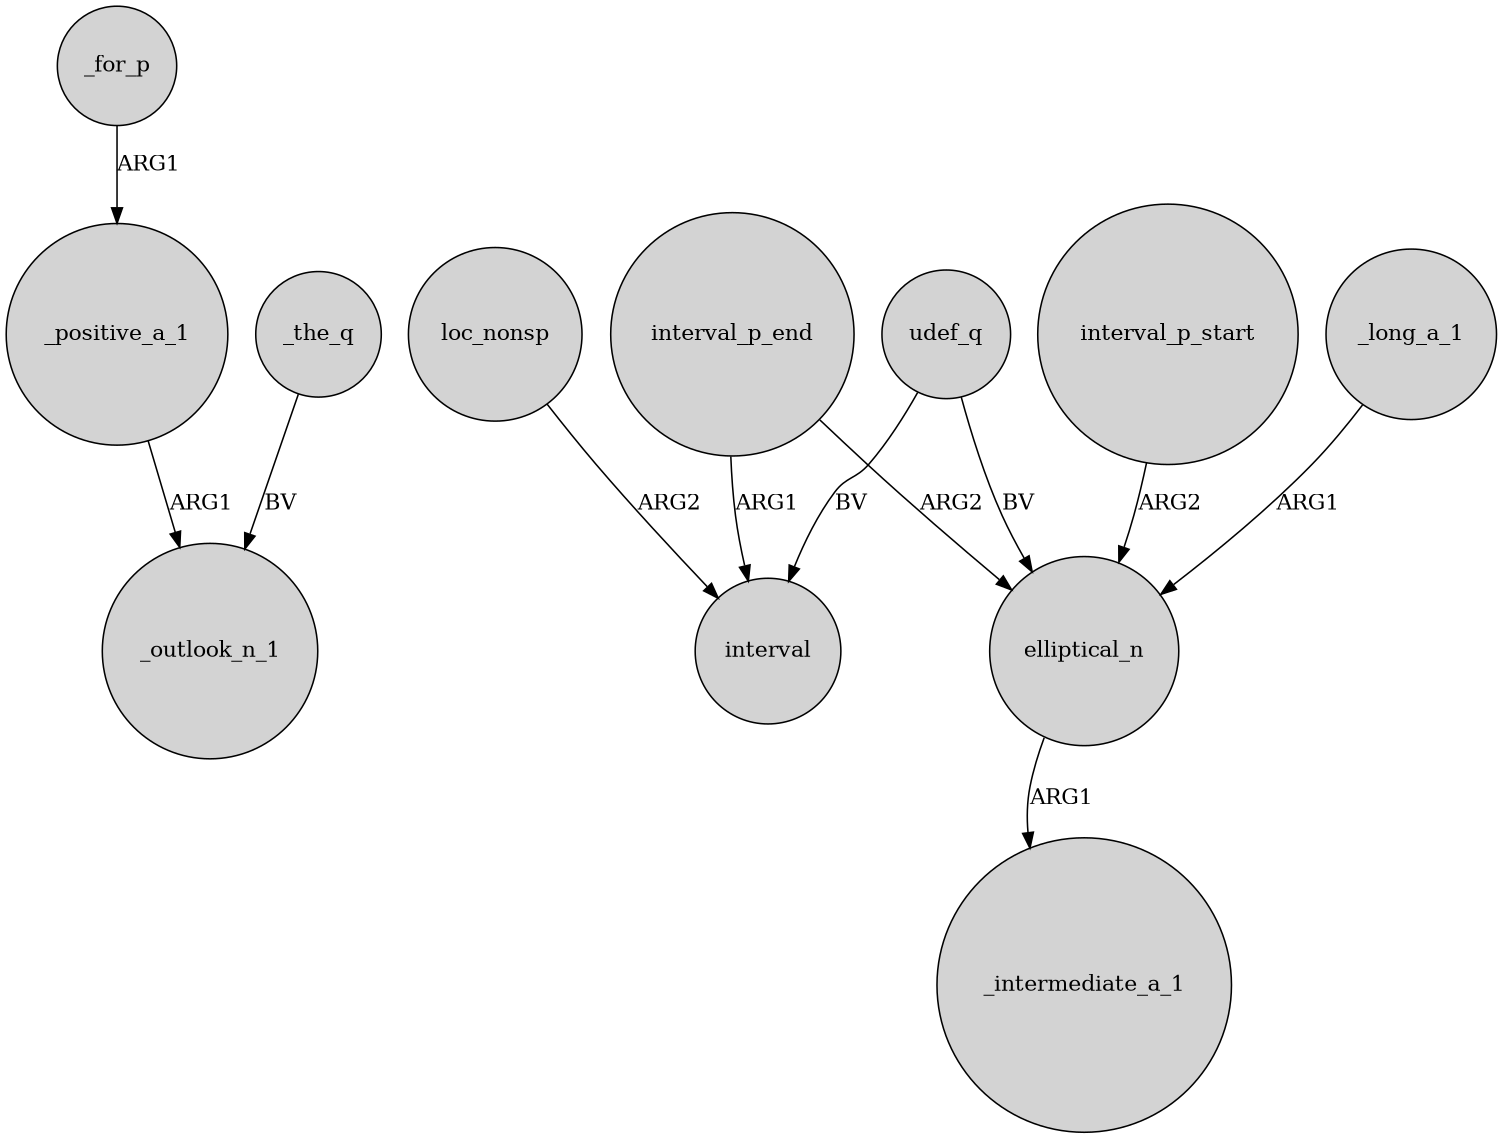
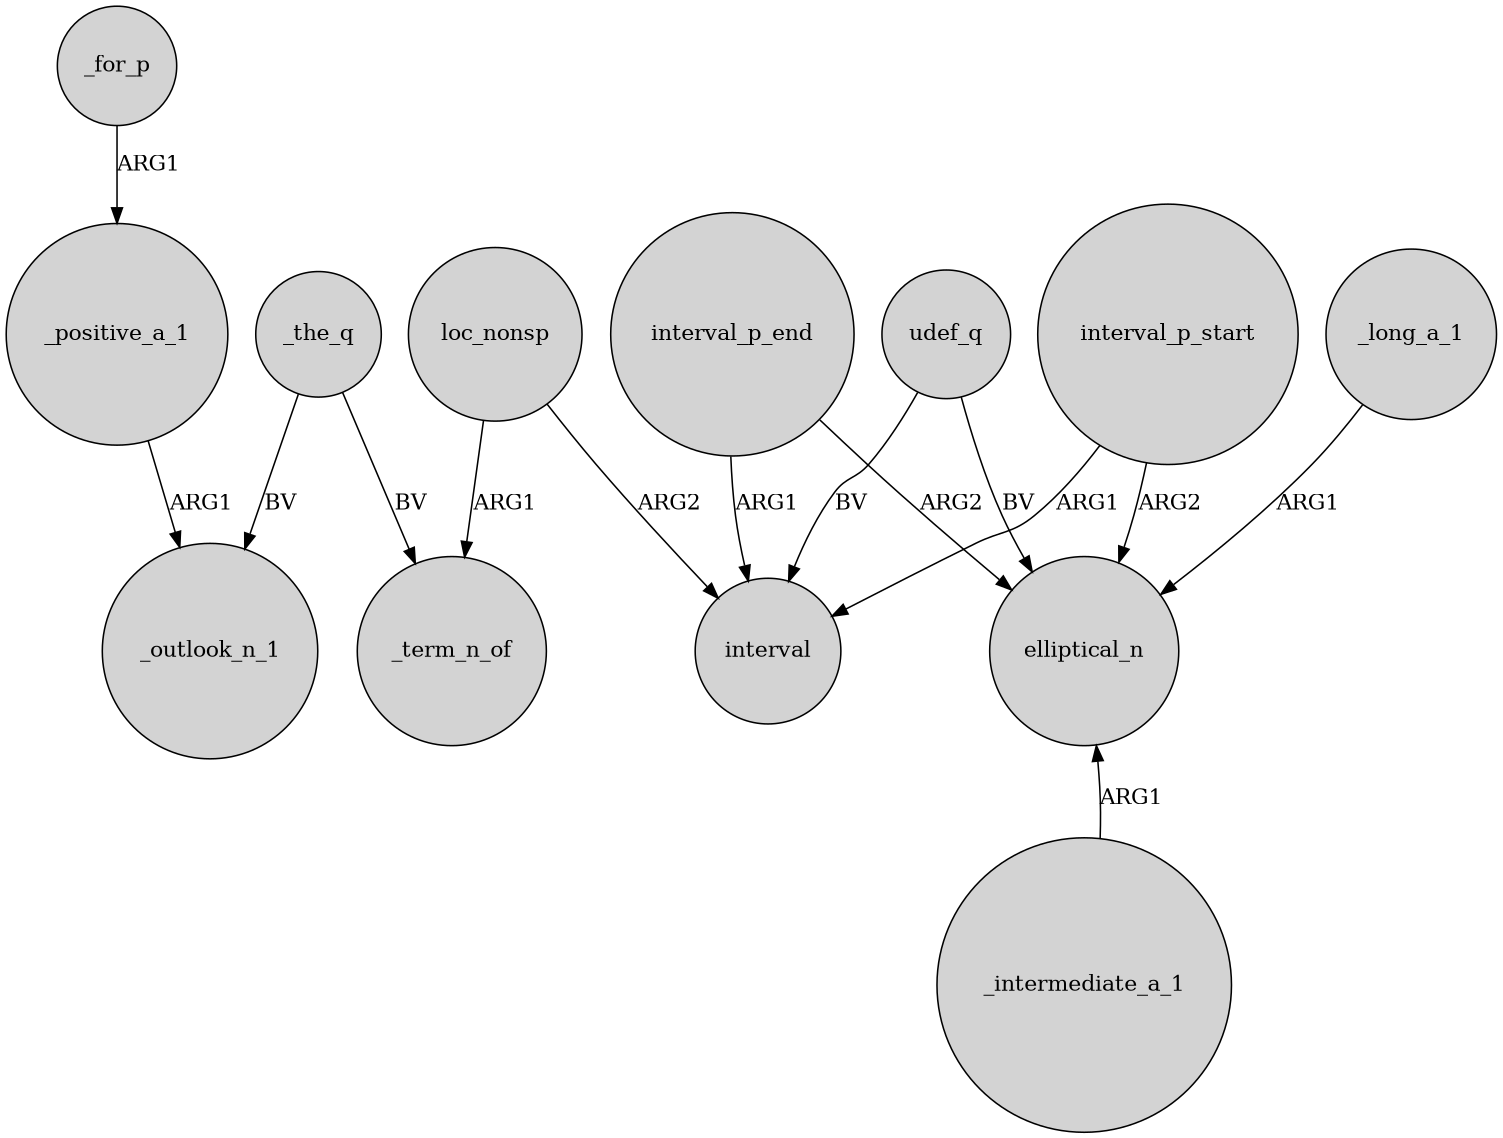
edge "interval_p_start" -> "interval": added, label "ARG1"
node "_term_n_of": added
edge "elliptical_n" -> "_intermediate_a_1": reversed
